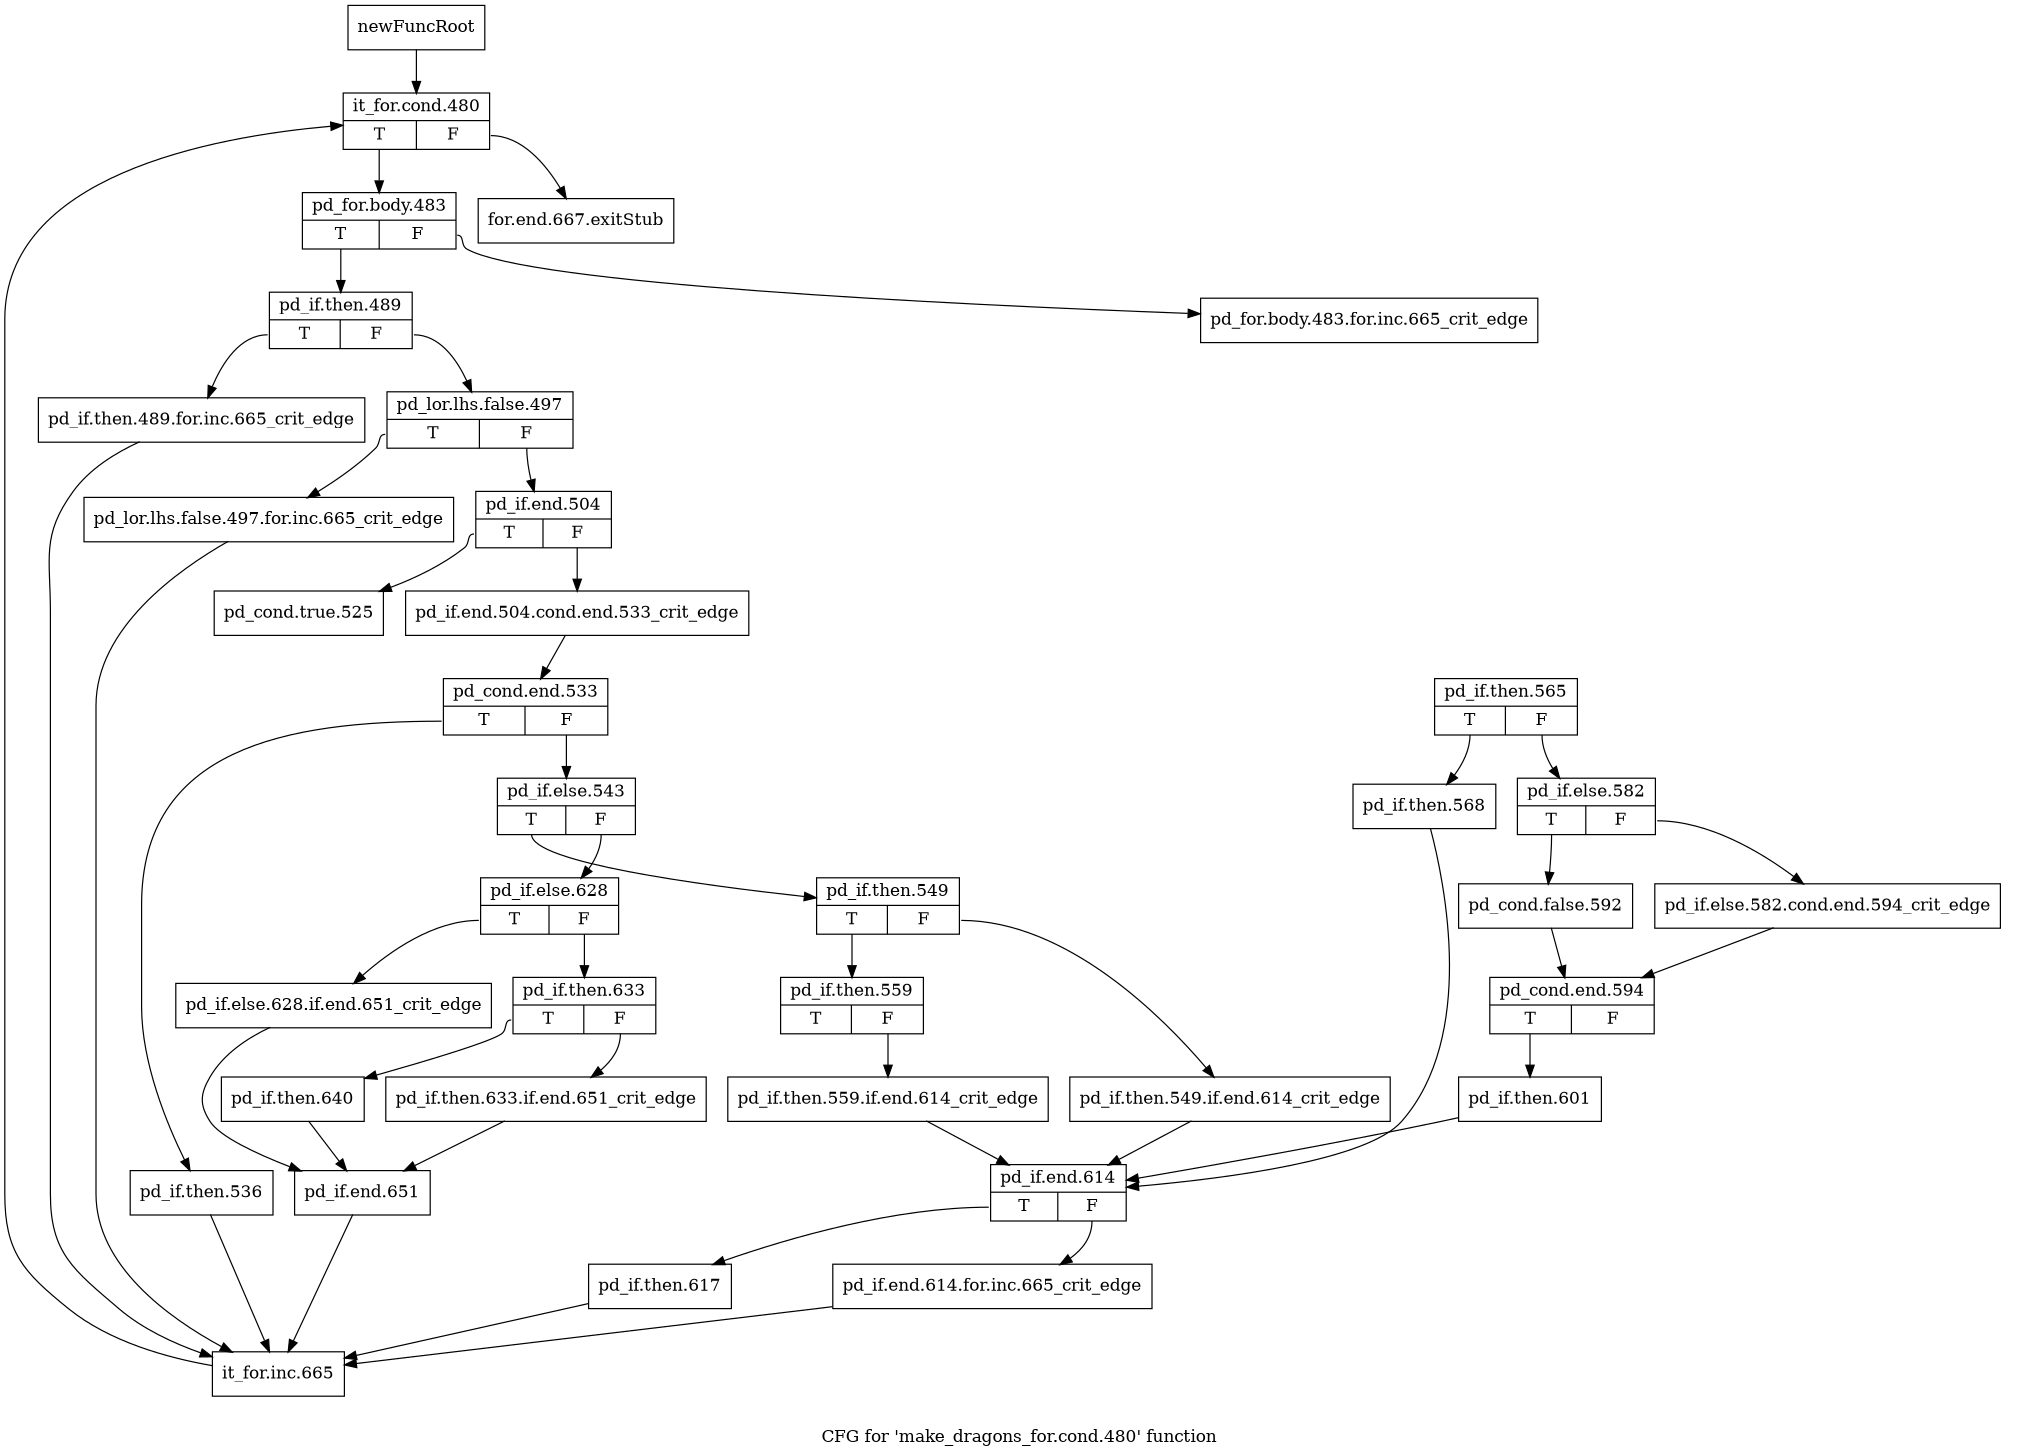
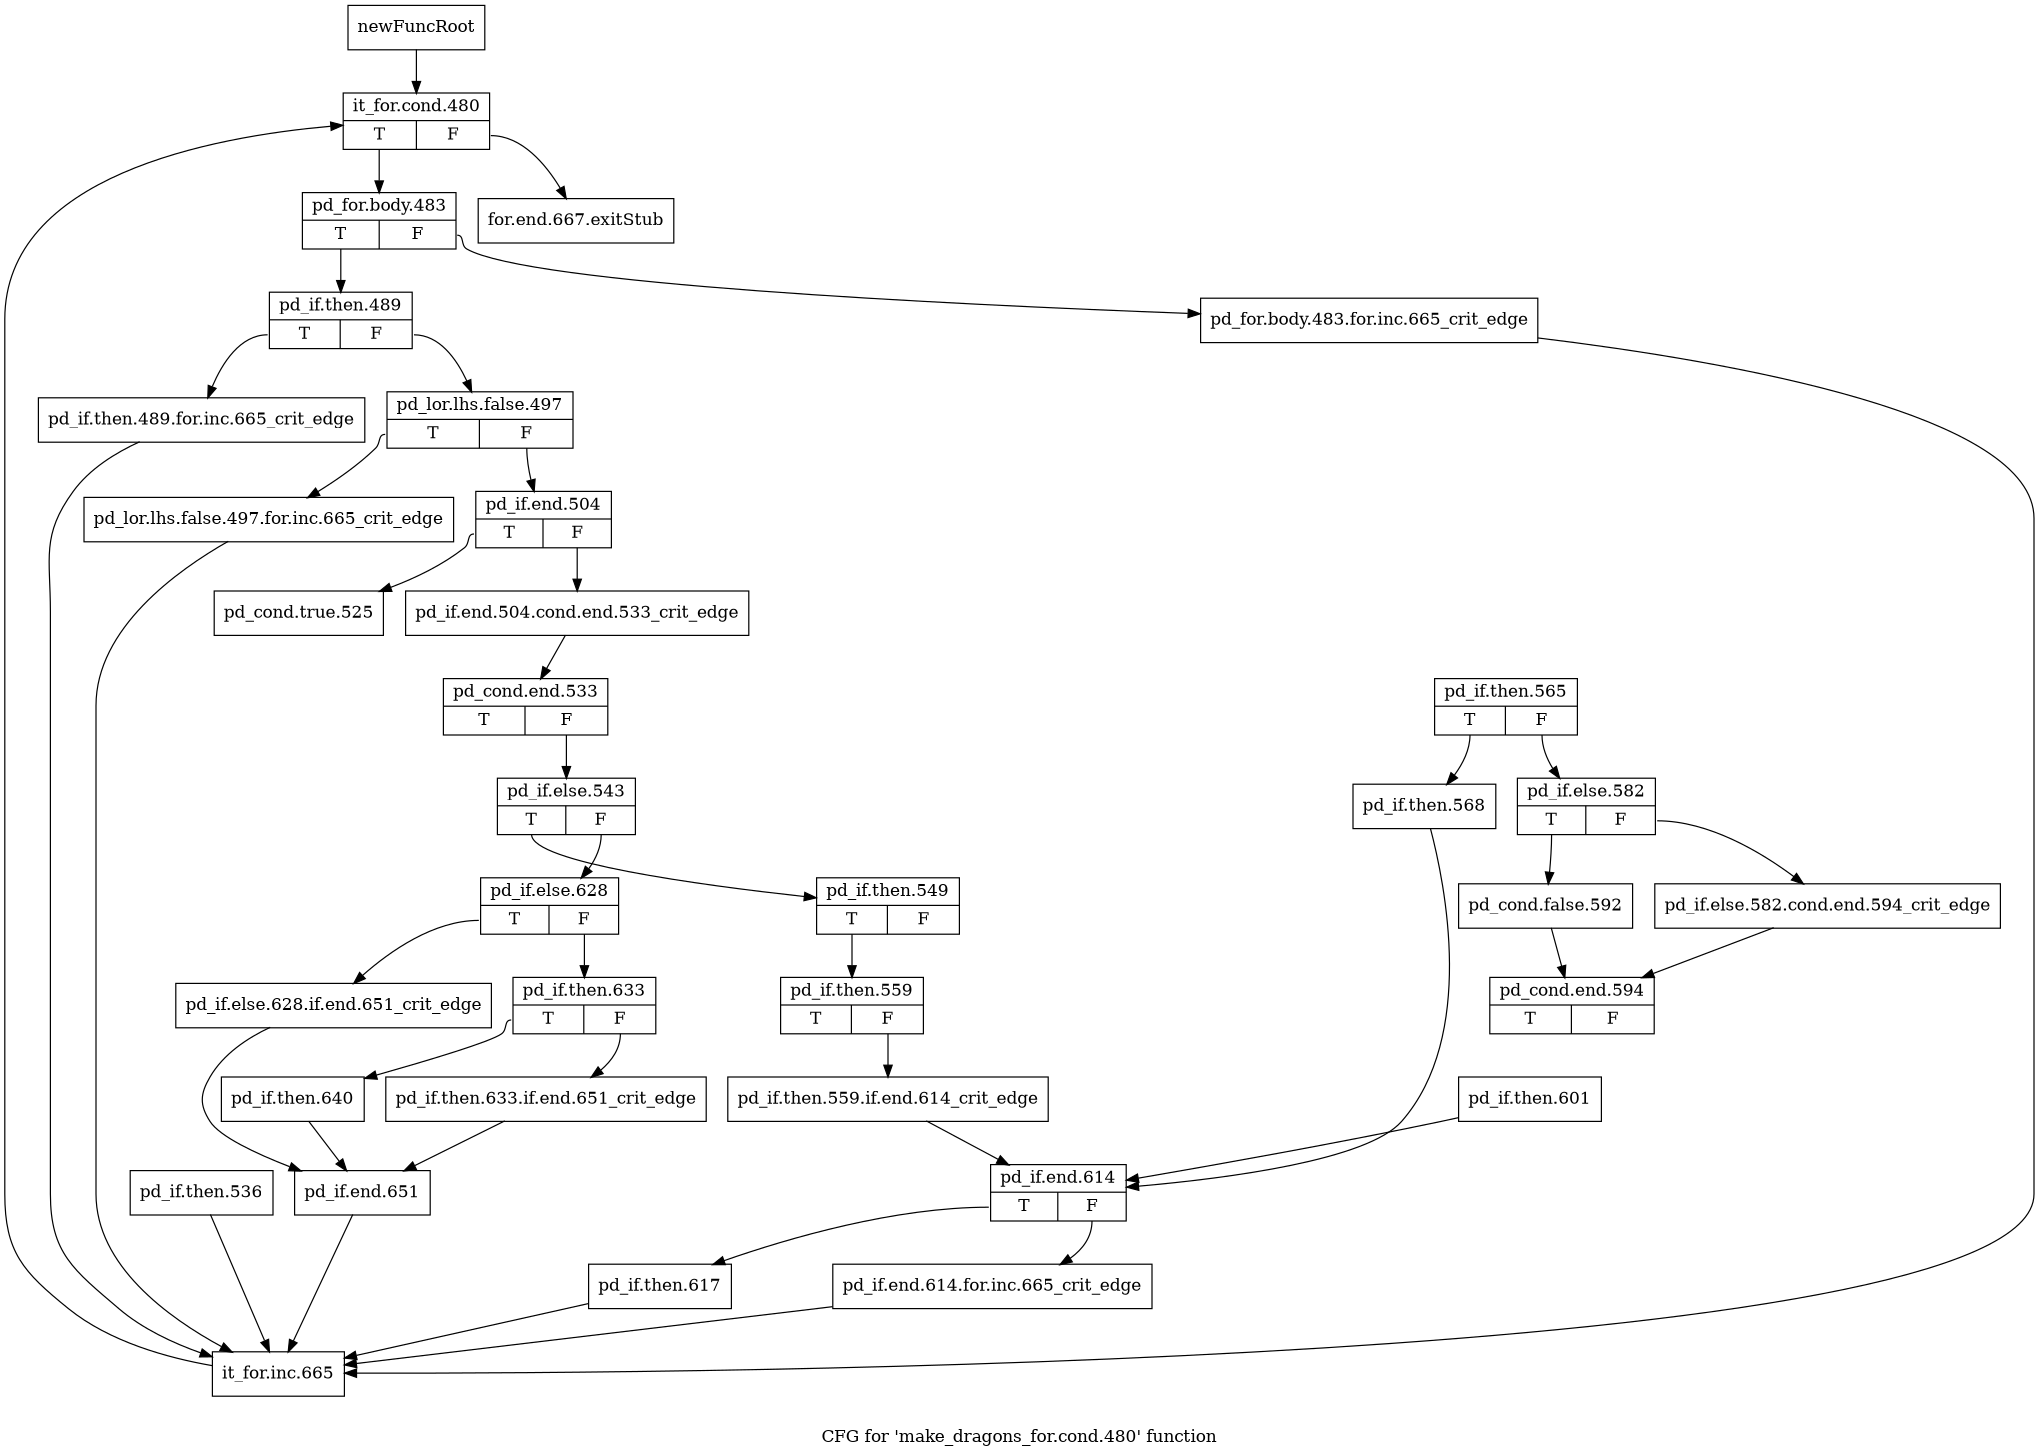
edge "pd_cond.end.533" -> "pd_if.then.536": removed
edge "pd_cond.end.594" -> "pd_if.then.601": removed
node "pd_if.then.549.if.end.614_crit_edge": removed
edge "pd_for.body.483.for.inc.665_crit_edge" -> "it_for.inc.665": added
